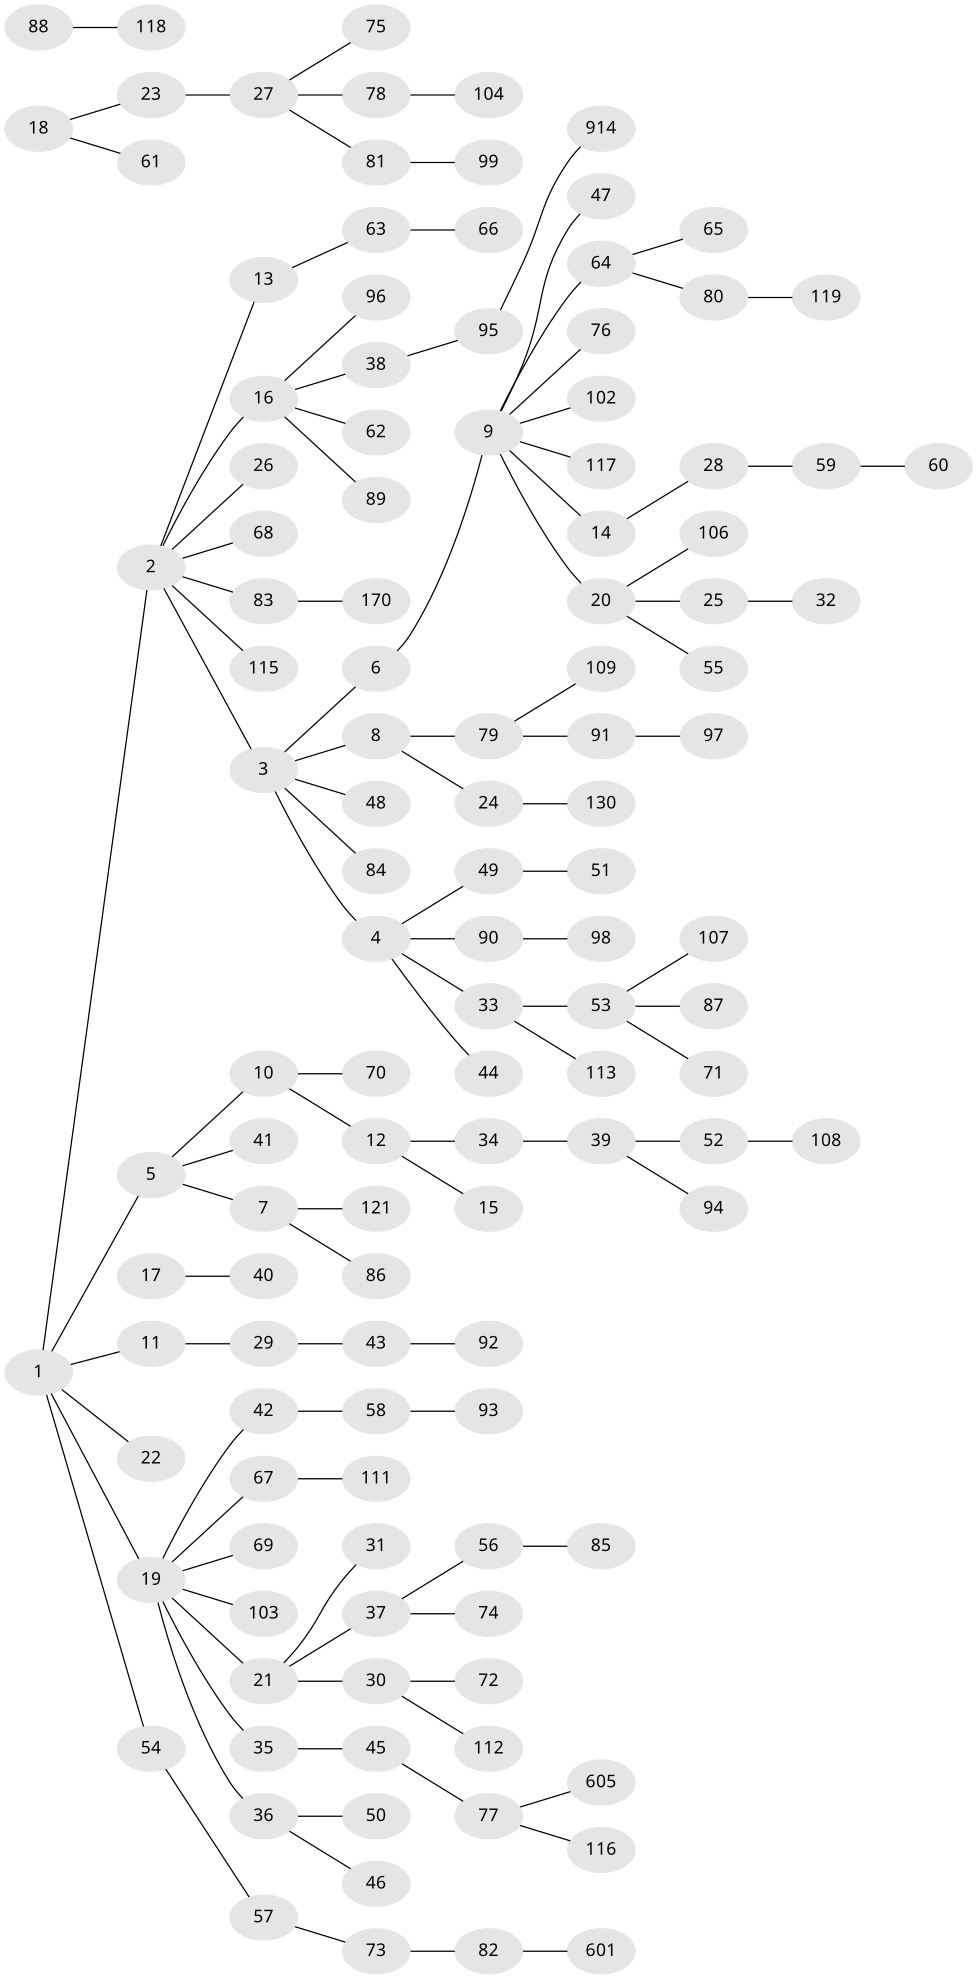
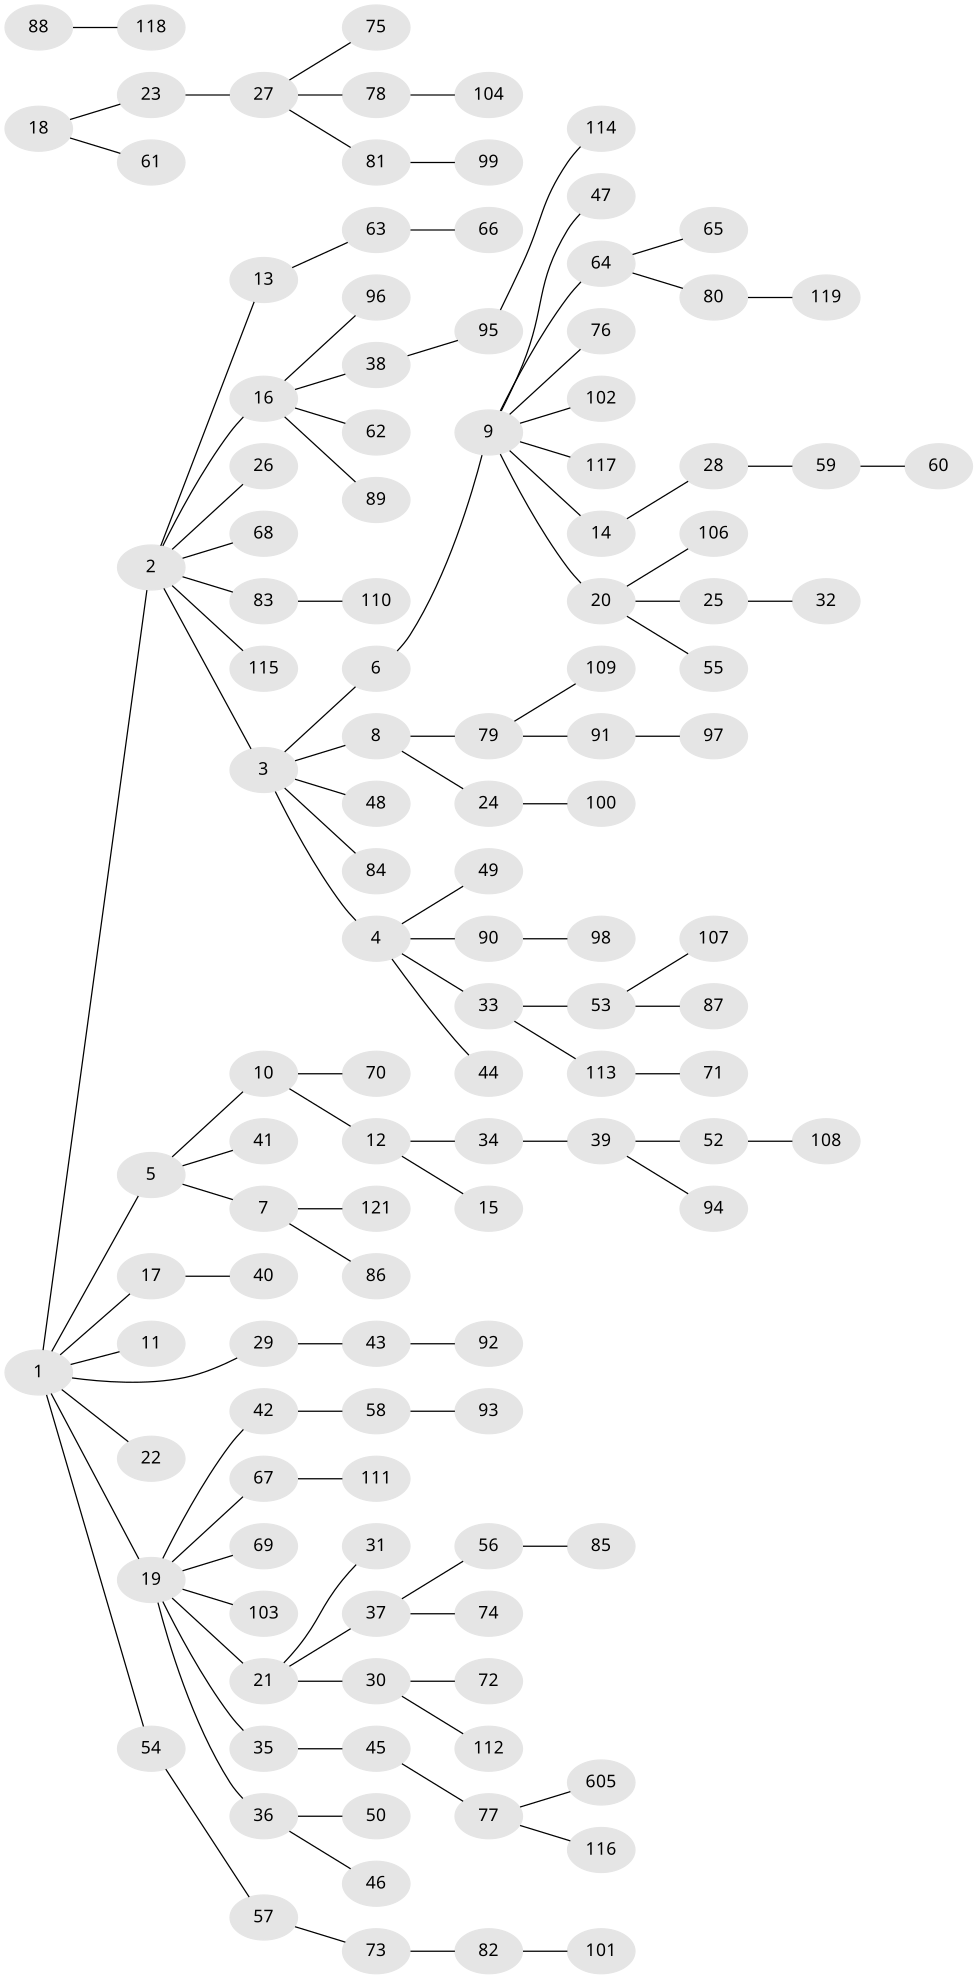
node "914": label "914" -> "114"
node "170": label "170" -> "110"
node "130": label "130" -> "100"
node "51": removed
edge "53" -- "71": now "113" -- "71"
edge "17" -- "1": added
edge "11" -- "29": now "1" -- "29"
node "601": label "601" -> "101"
